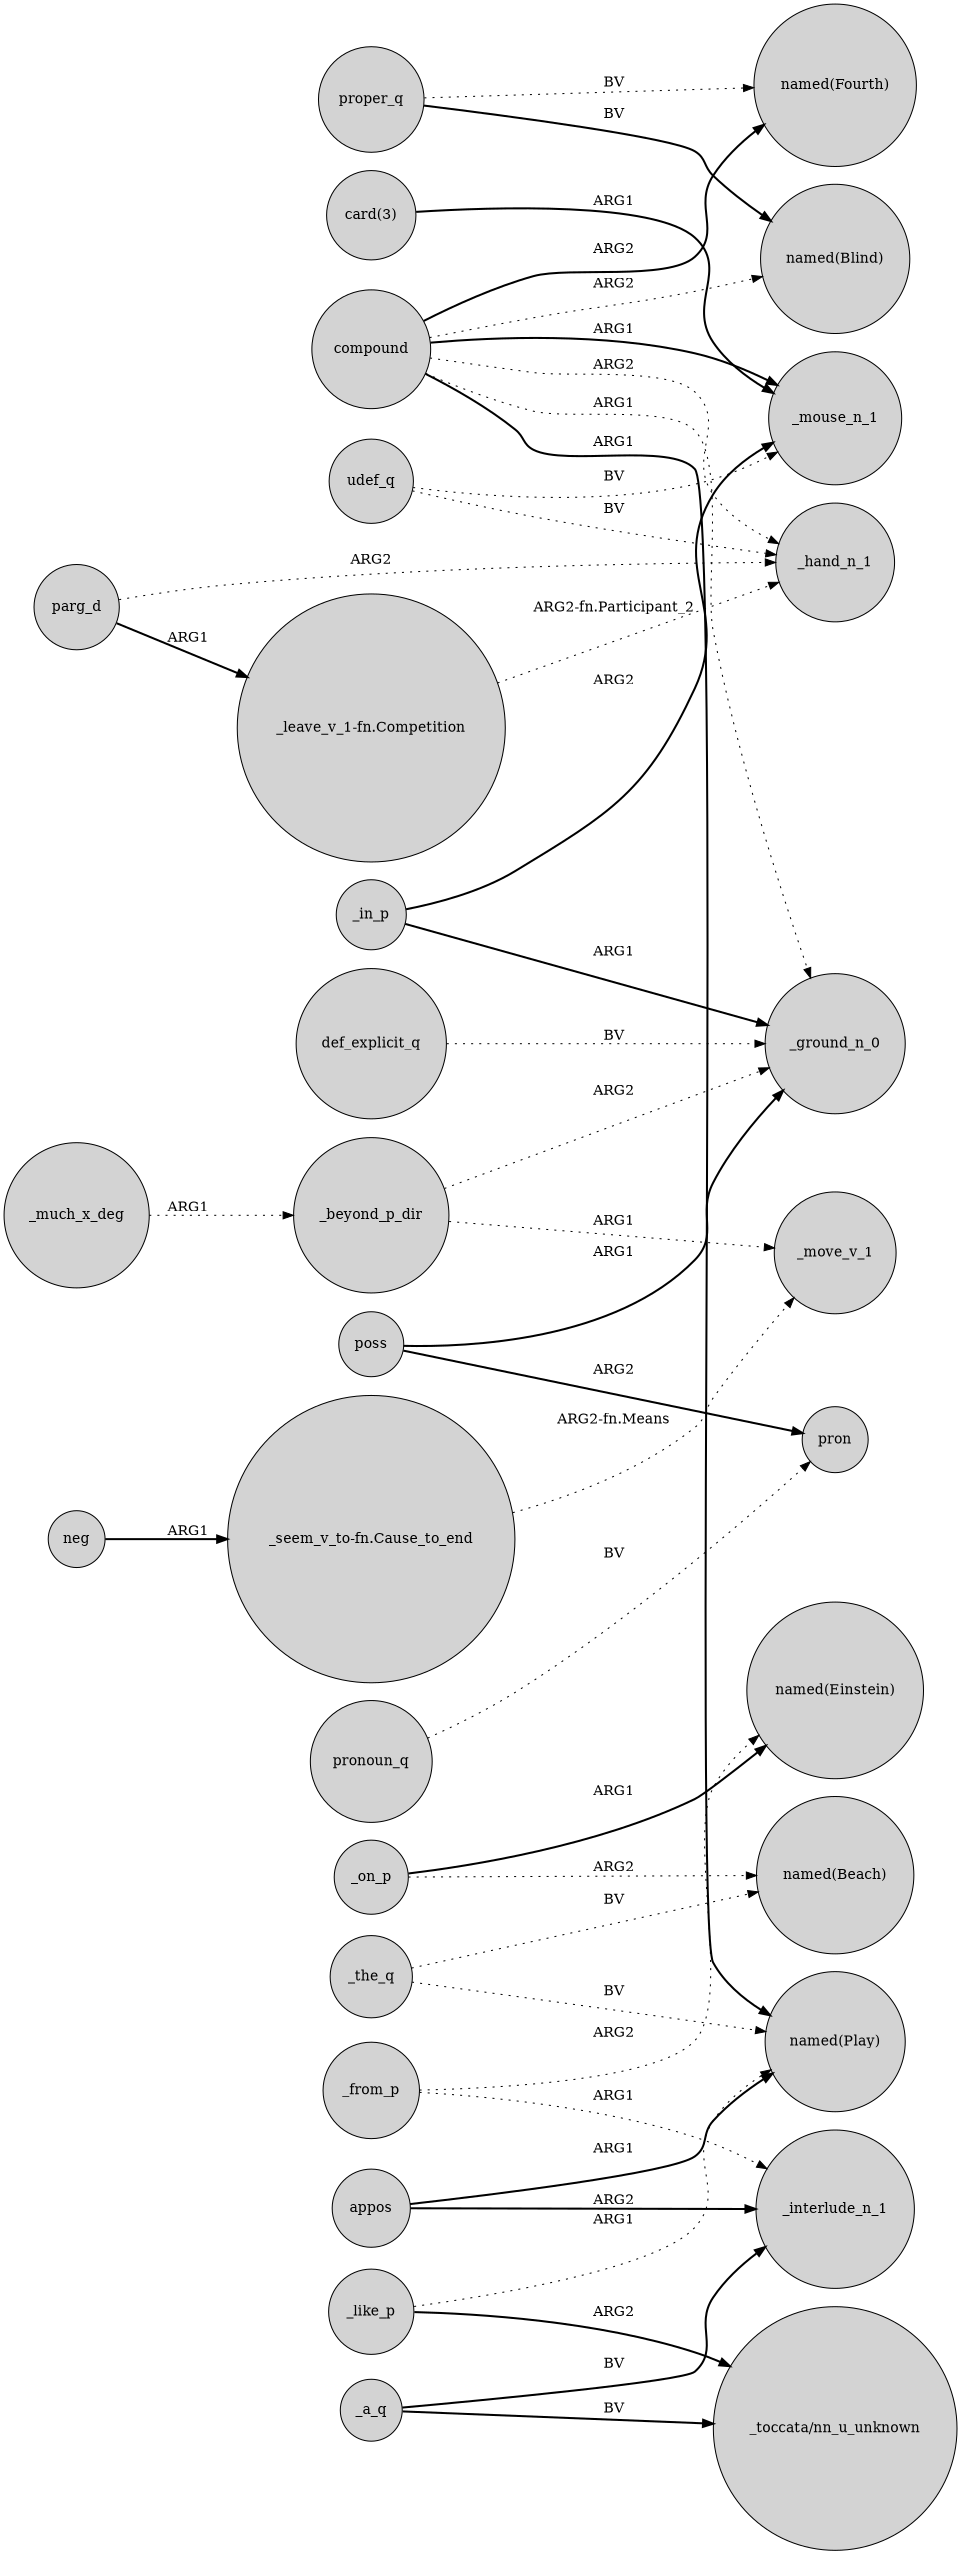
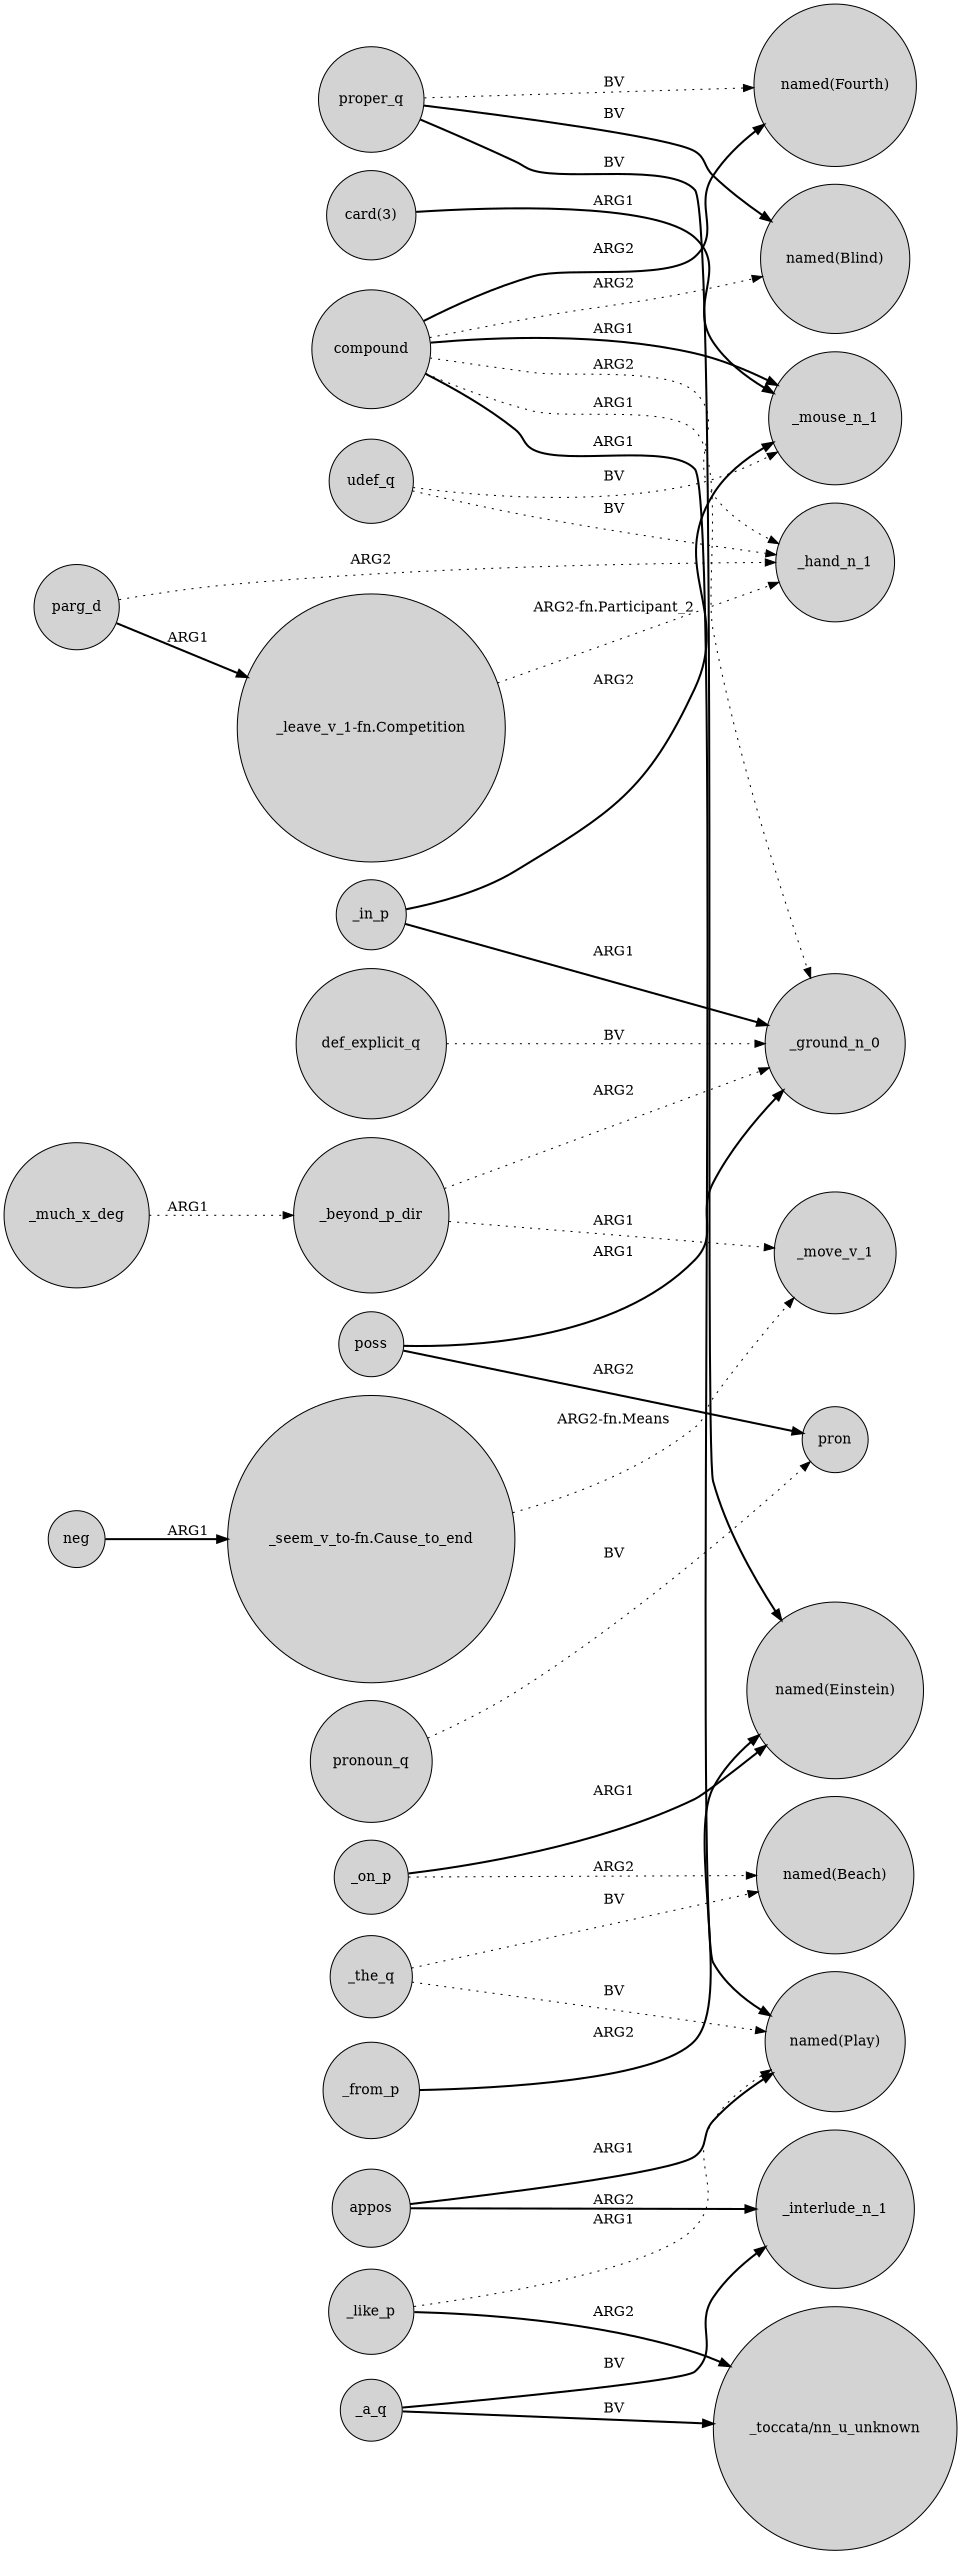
edge "proper_q" -> "named(Einstein)": added, label "BV"
edge "_from_p" -> "named(Einstein)": style dotted -> bold
edge "_from_p" -> "_interlude_n_1": removed, label "ARG1"
